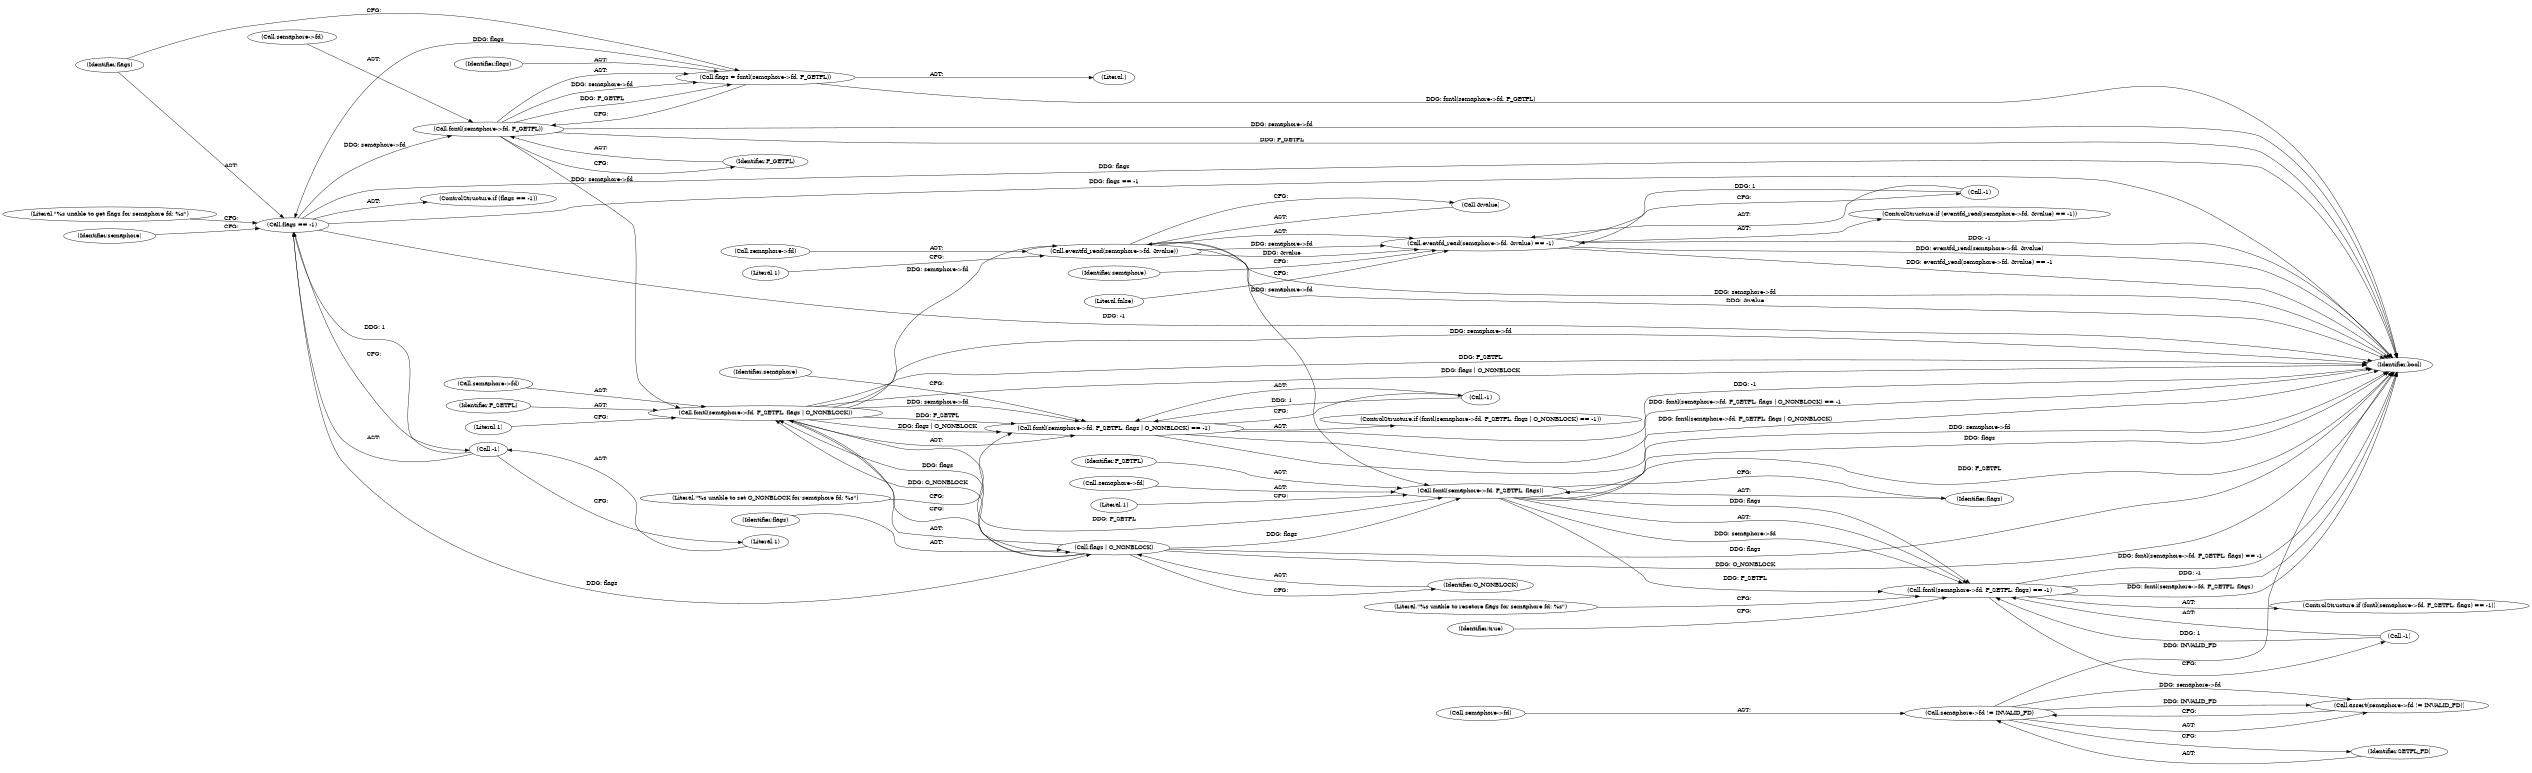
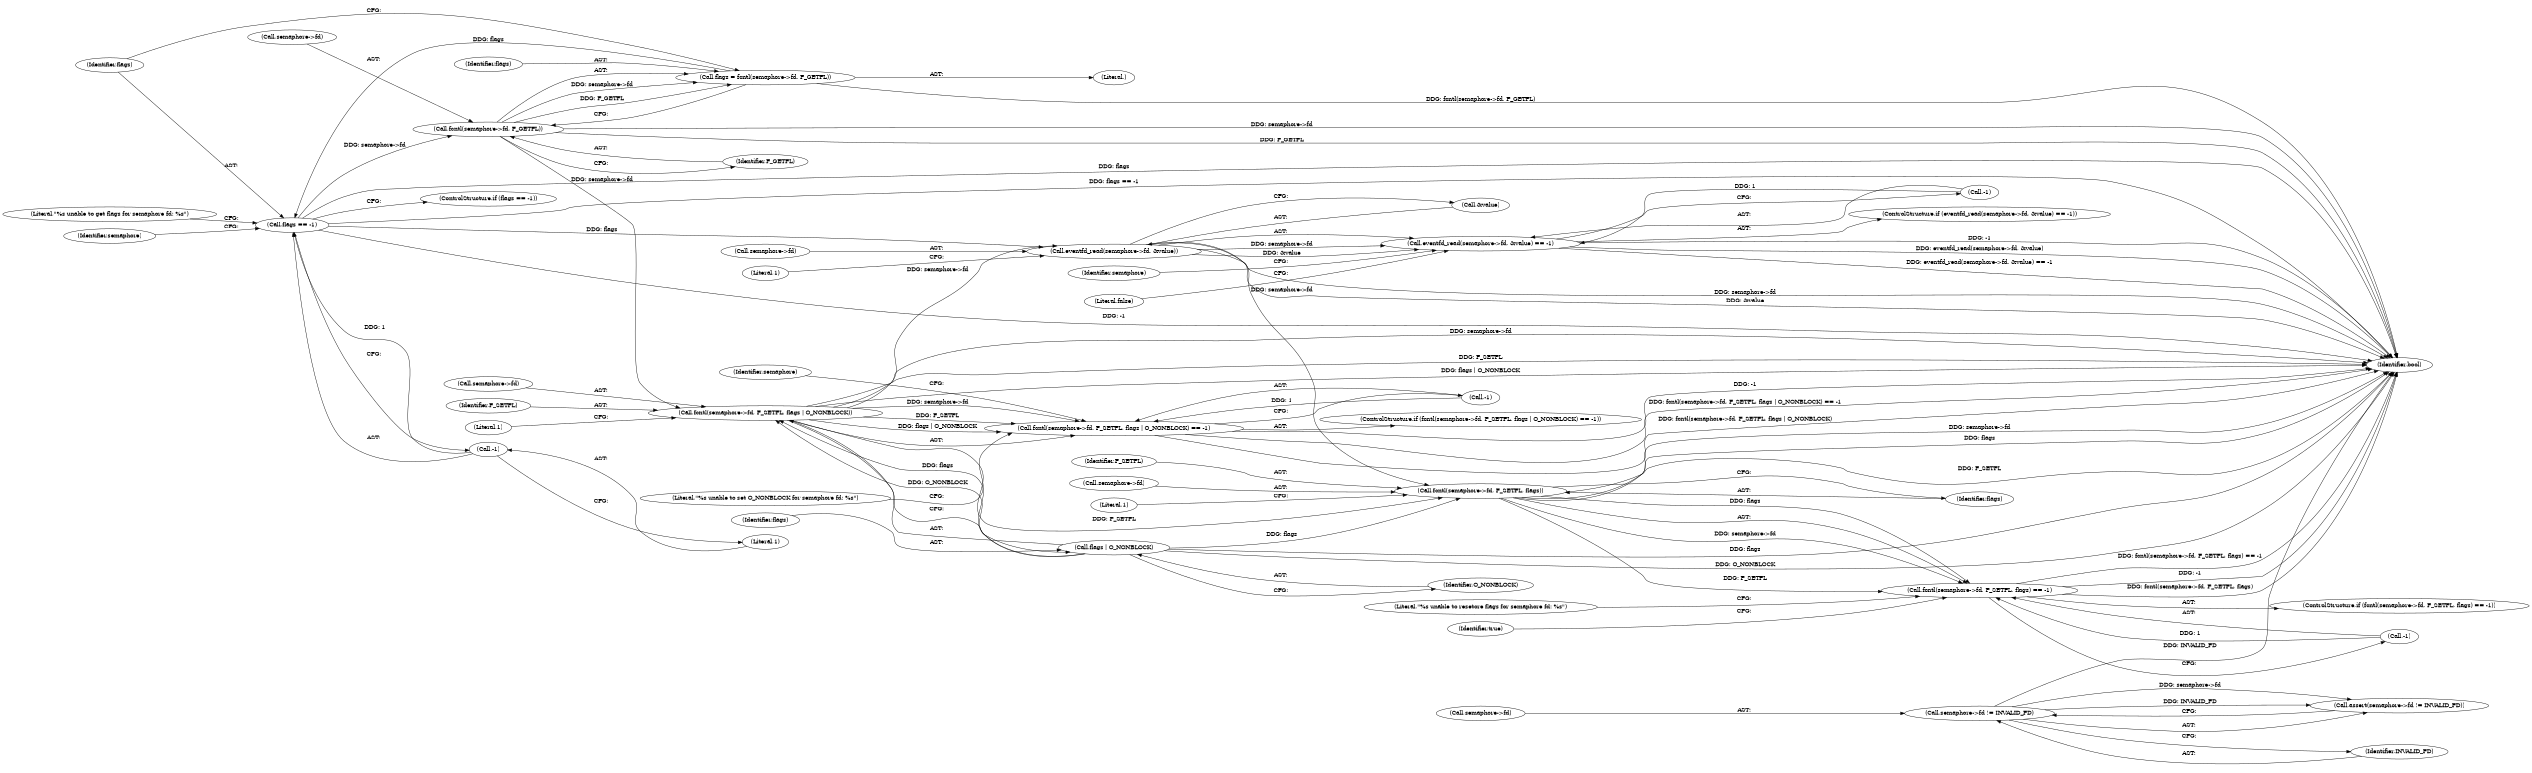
edge "(Call,flags == -1)" -> "(ControlStructure,if (flags == -1))": label "AST: " -> "CFG: "
edge "(Call,flags == -1)" -> "(Call,flags | O_NONBLOCK)": now "(Call,flags == -1)" -> "(Call,eventfd_read(semaphore->fd, &value))"
node "(Identifier,SETFL_FD)": label "(Identifier,SETFL_FD)" -> "(Identifier,INVALID_FD)"
